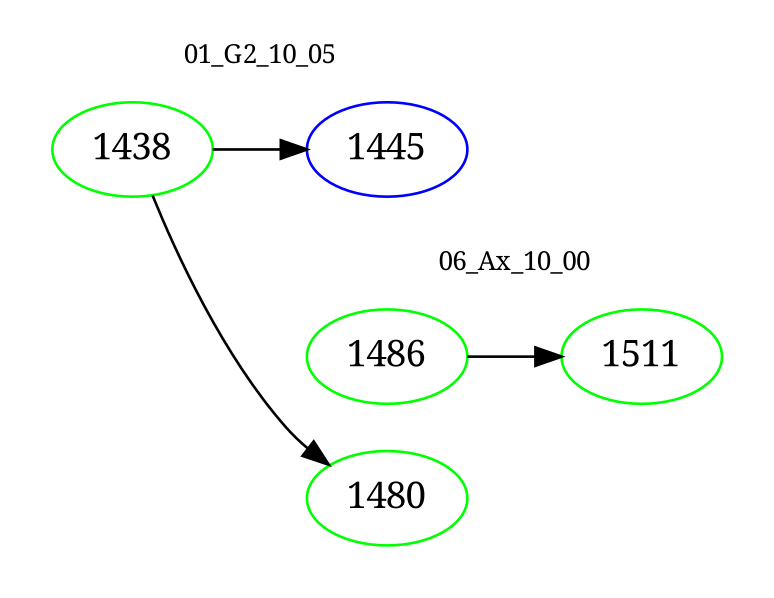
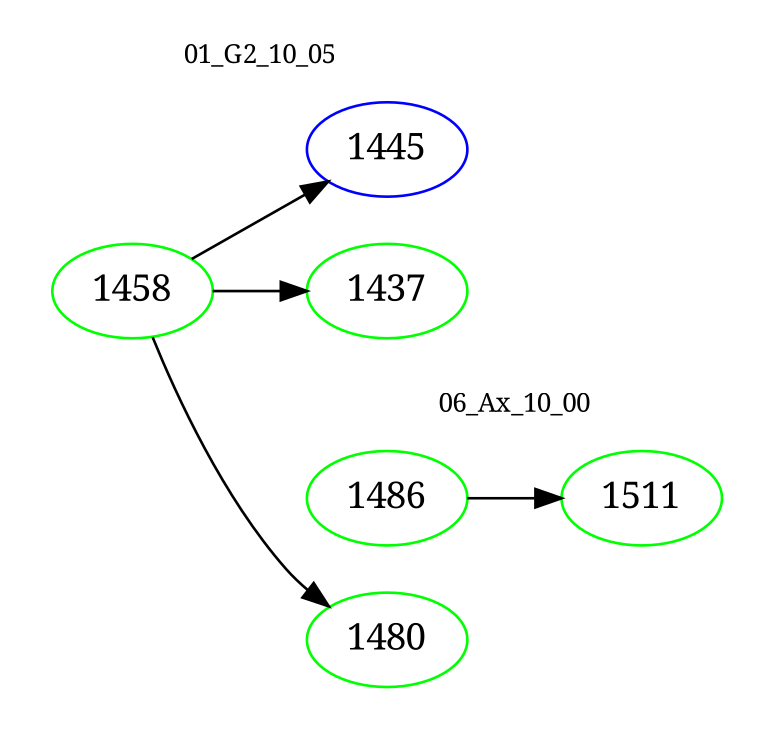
node "1438": label "1438" -> "1458"
node "1437": added
